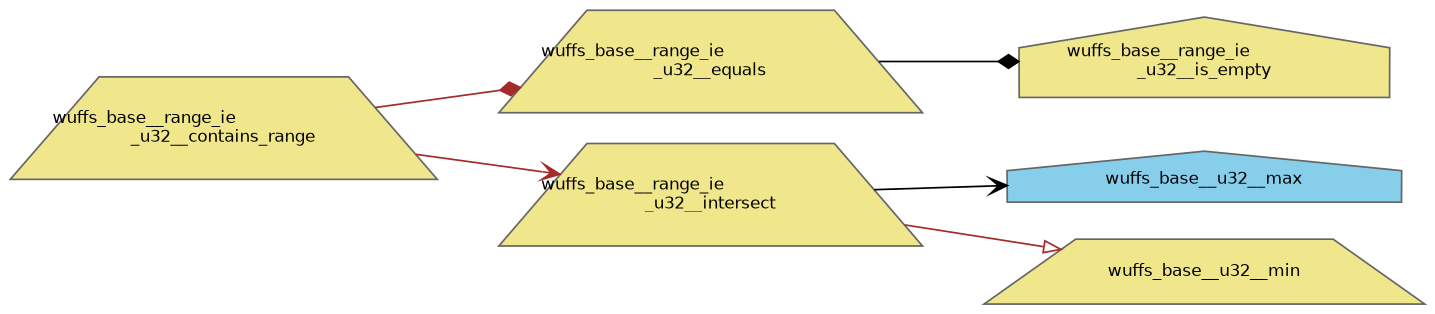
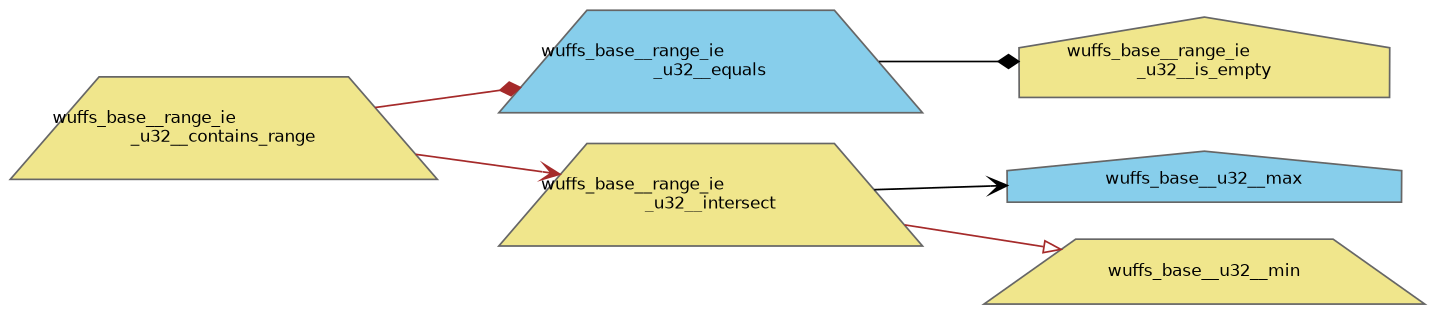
node "wuffs_base__range_ie _u32__equals": fillcolor khaki -> skyblue
